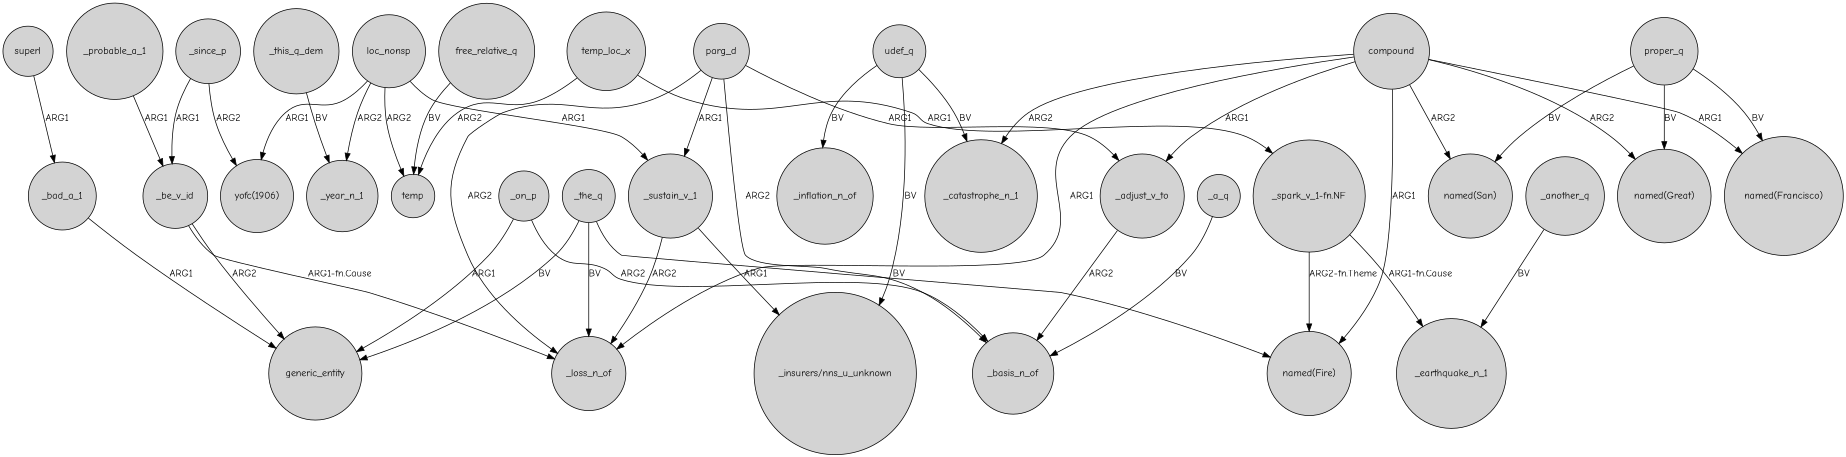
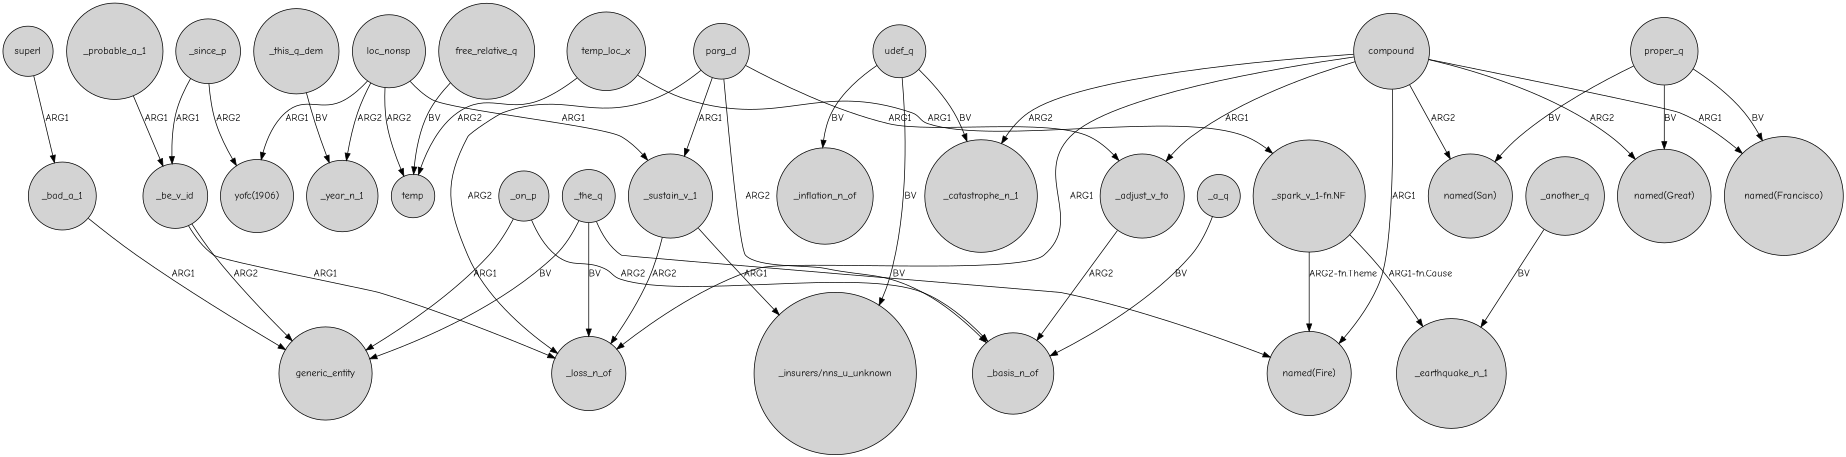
edge "_be_v_id" -> "_loss_n_of": label "ARG1-fn.Cause" -> "ARG1"
